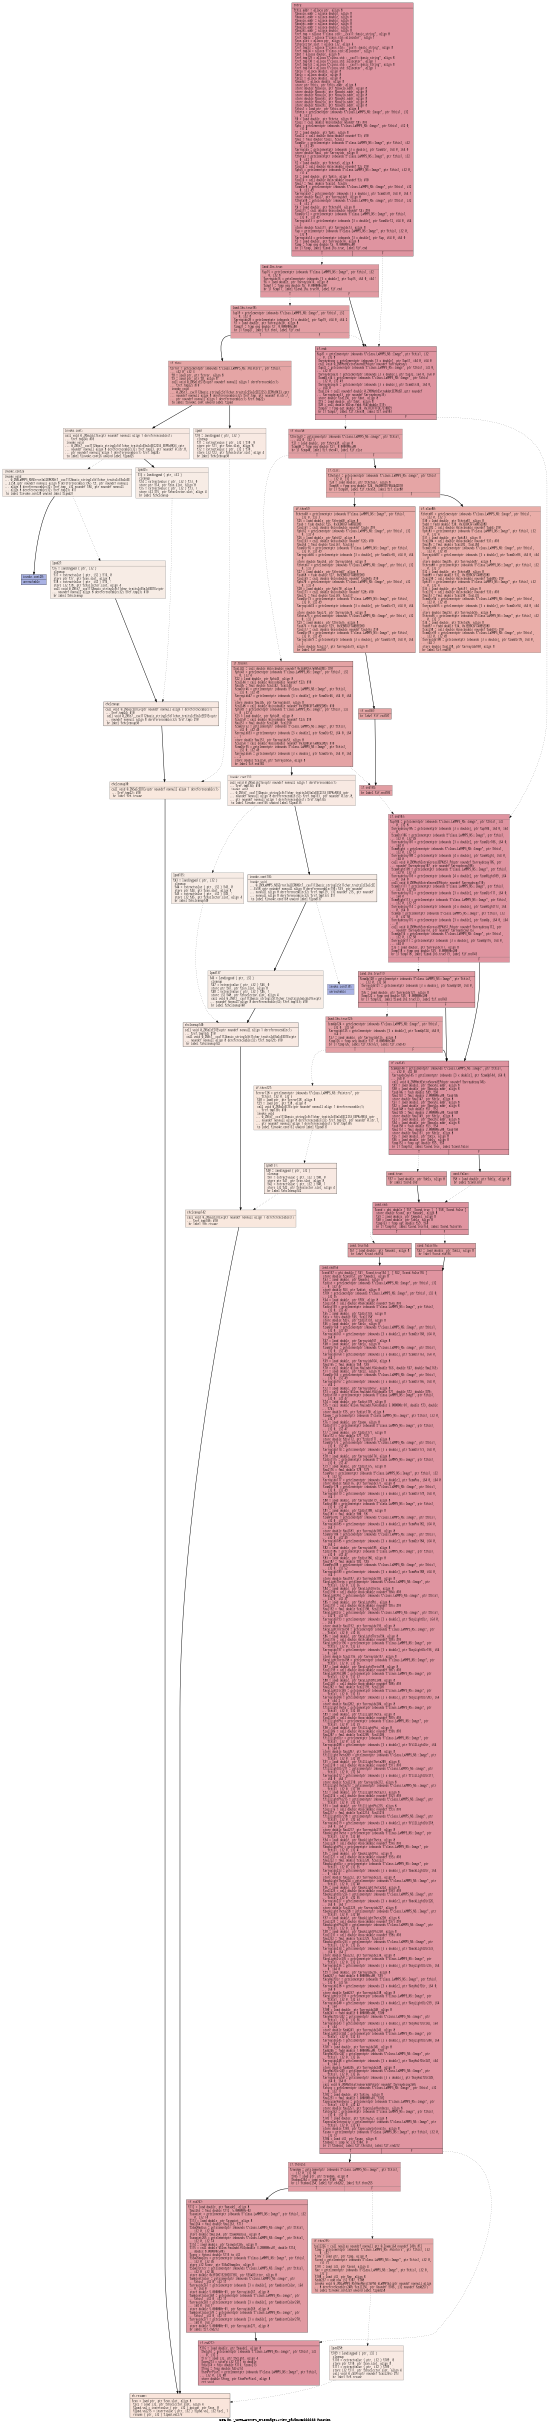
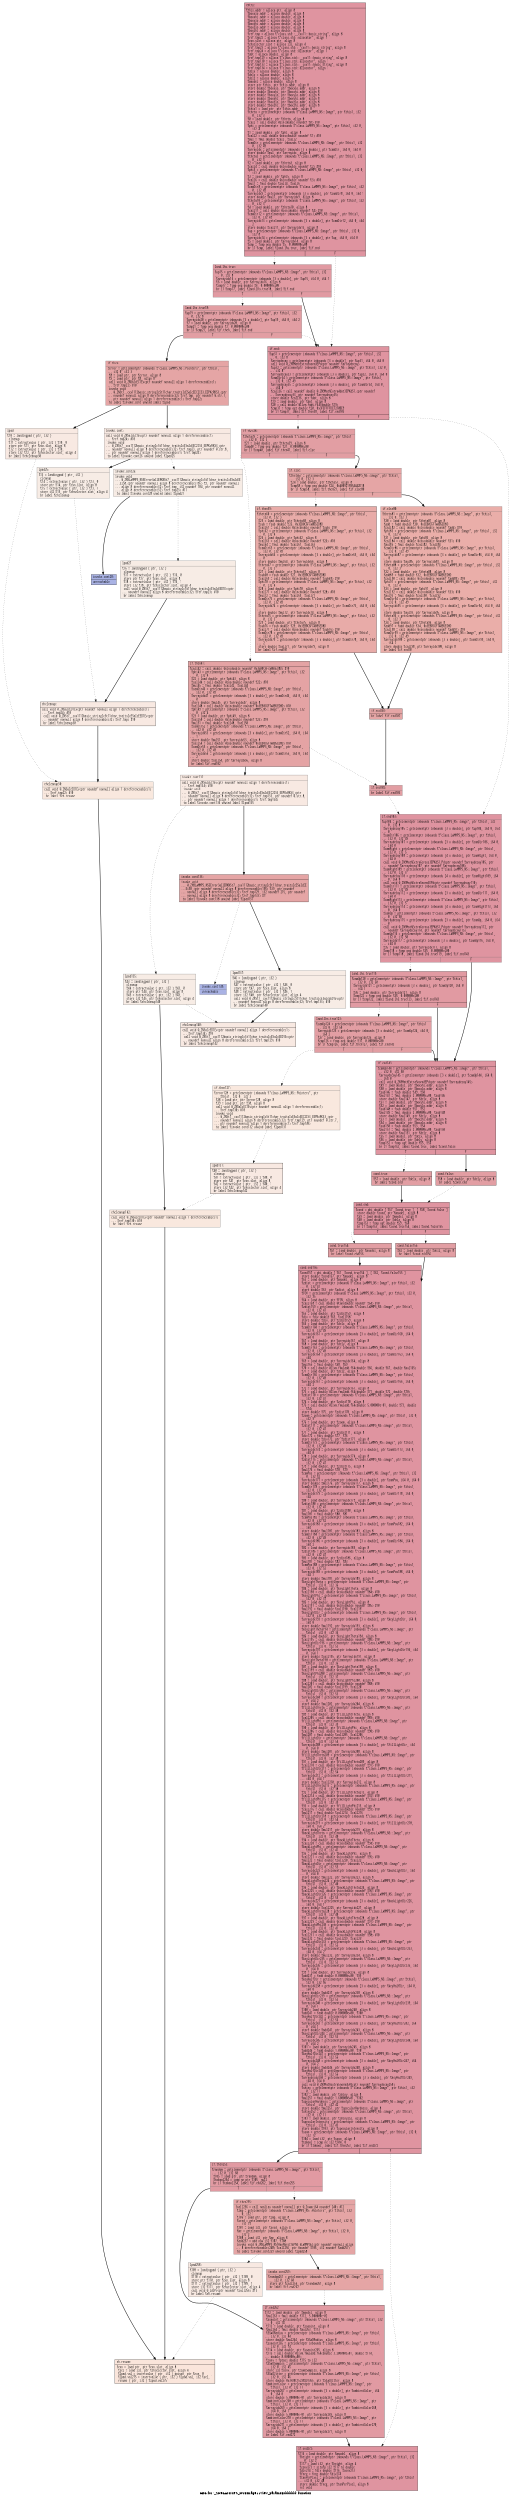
edge "if.else:" -> "if.then59:": style bold -> dotted
edge "if.else80:" -> "if.end101:": added
node "invoke.cont136:": fillcolor #ecd3c570 -> #c5333470
edge "ehcleanup140:" -> "ehcleanup142:": now "lpad135:" -> "ehcleanup142:"
node "invoke.cont259:": added
